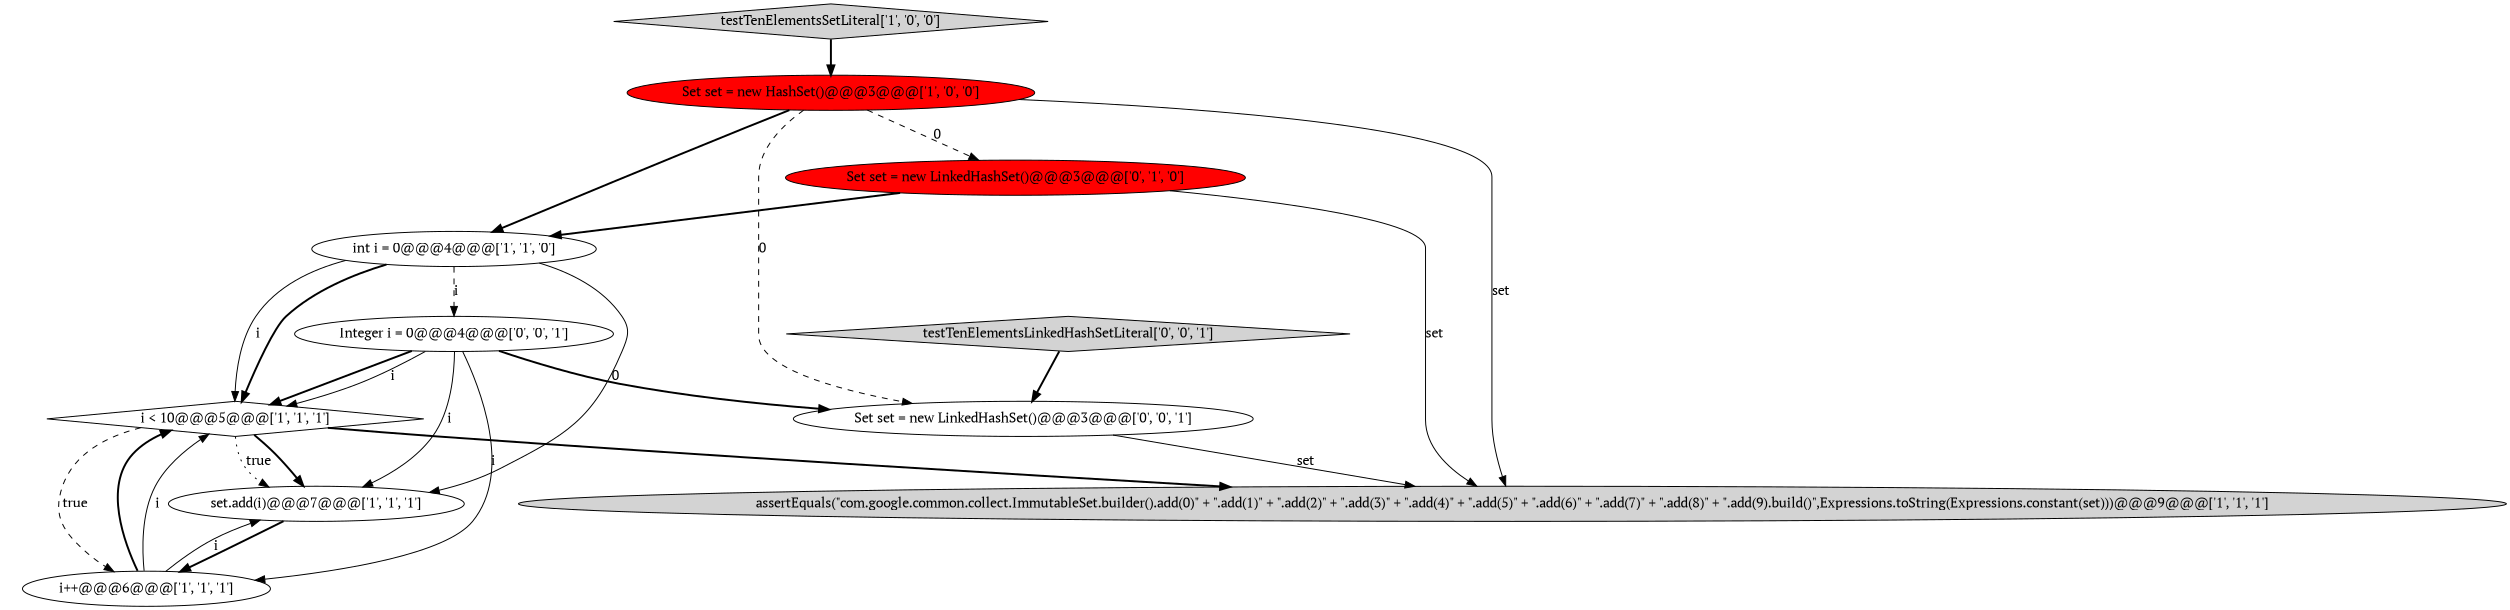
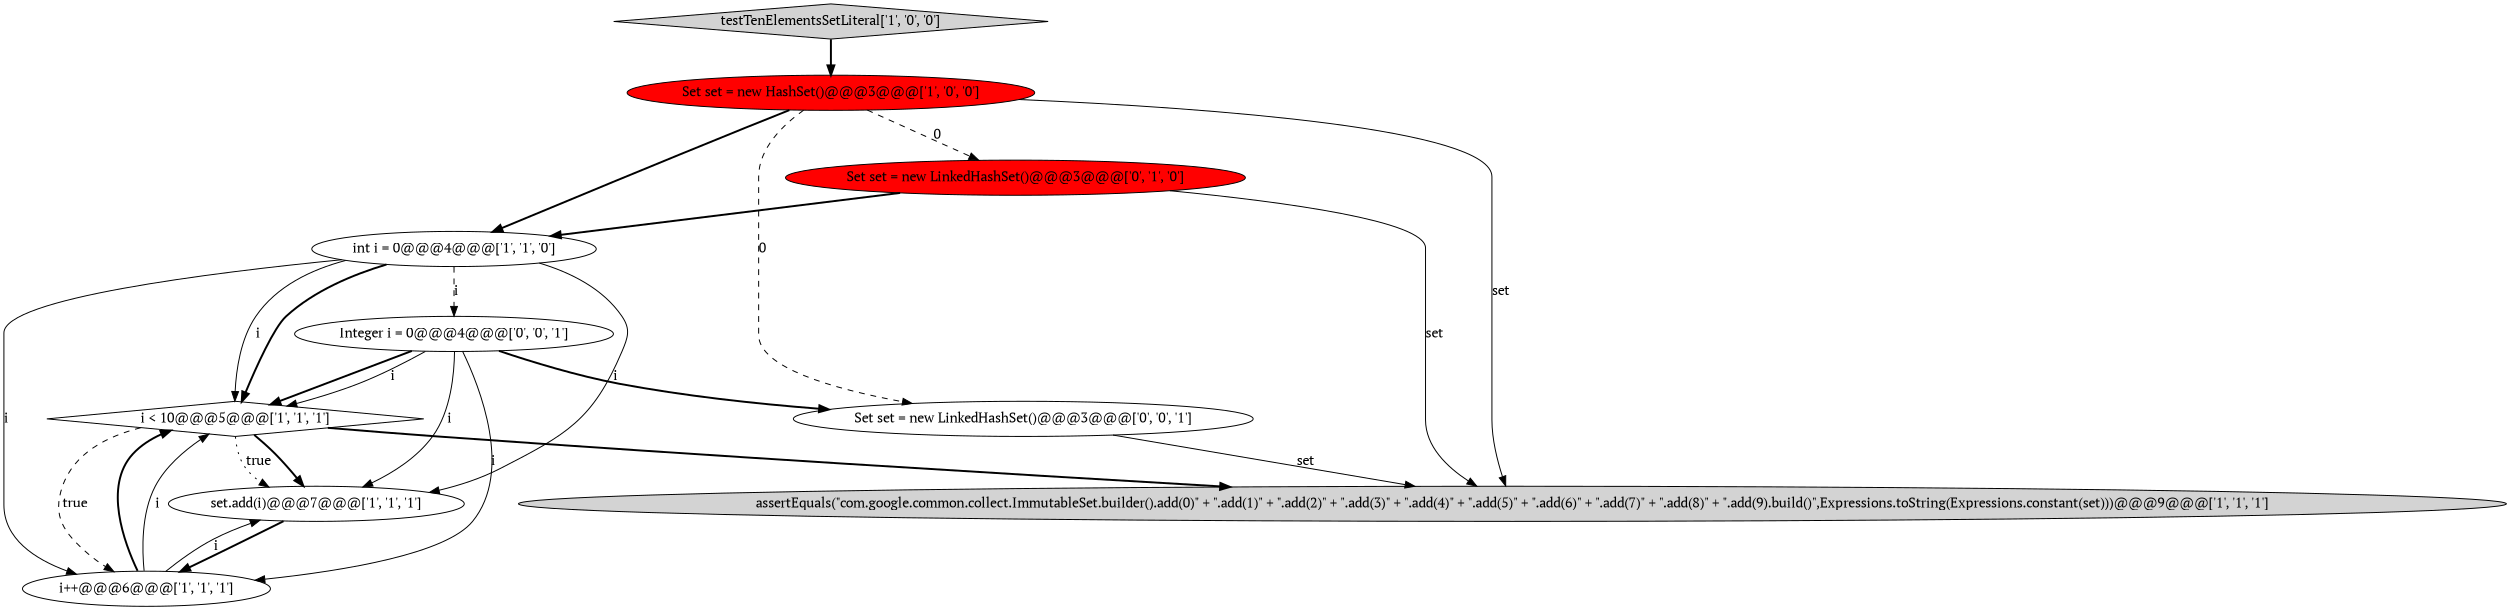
edge "int i = 0@@@4@@@['1', '1', '0']" -> "i++@@@6@@@['1', '1', '1']": added, label "i"
node "testTenElementsLinkedHashSetLiteral['0', '0', '1']": removed
edge "int i = 0@@@4@@@['1', '1', '0']" -> "set.add(i)@@@7@@@['1', '1', '1']": label "0" -> "i"
